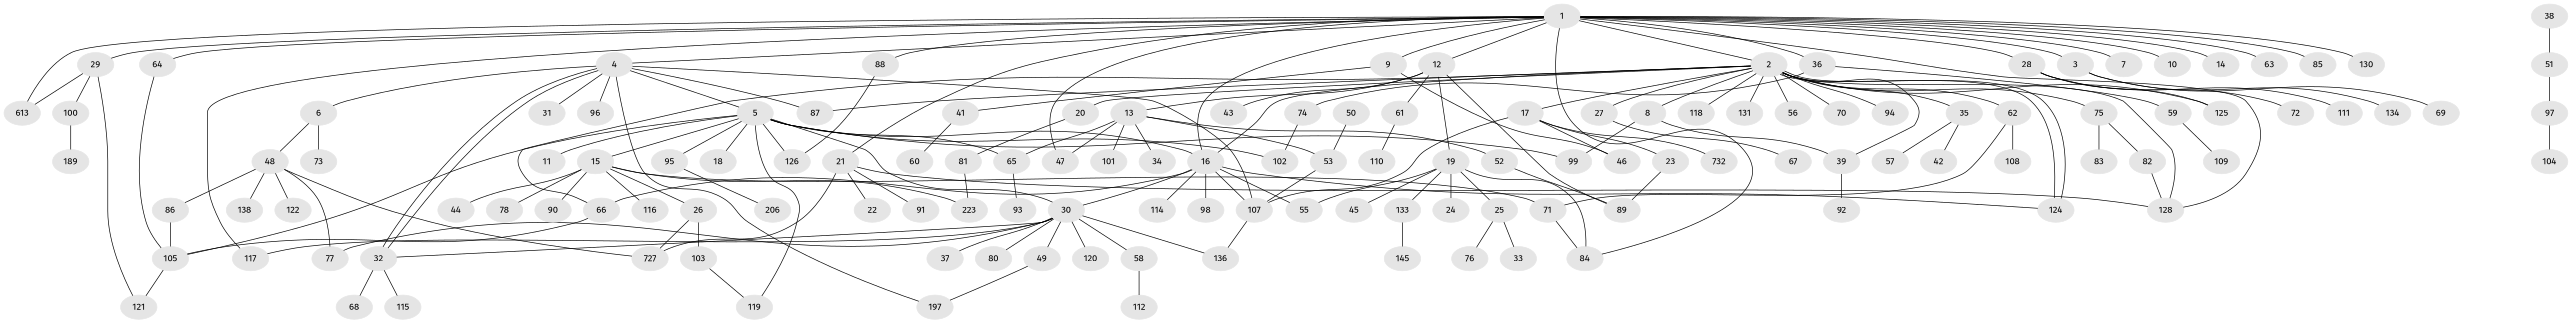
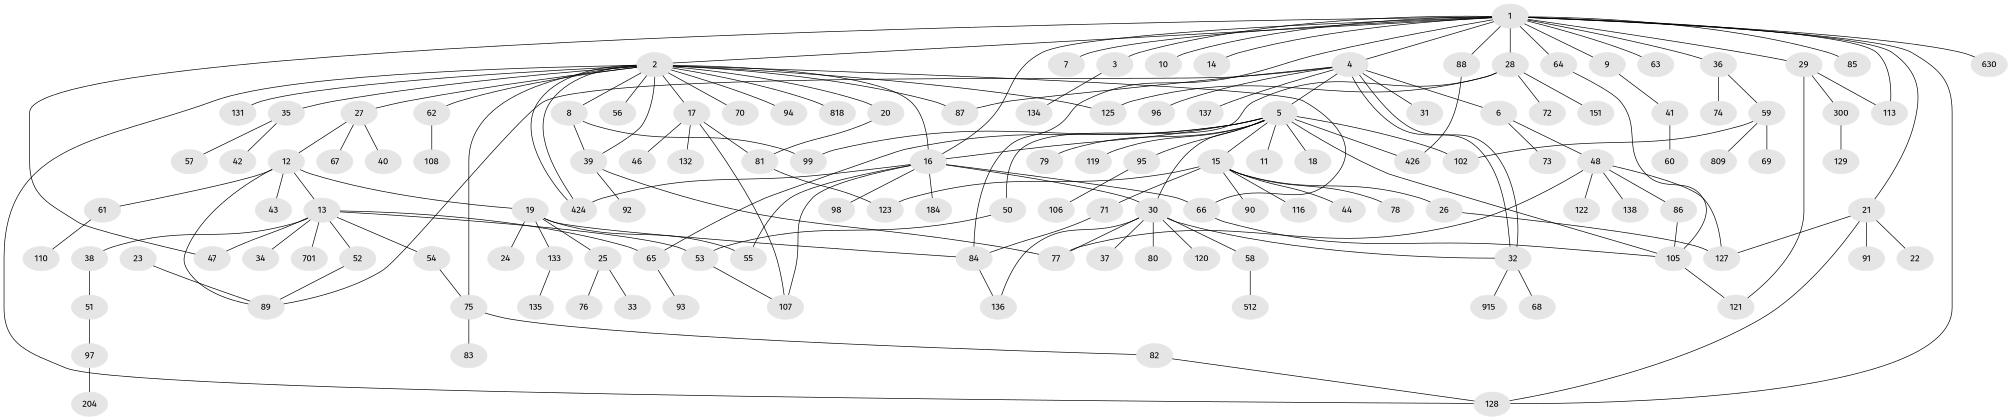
edge "1" -- "12": now "27" -- "12"
node "130": label "130" -> "630"
edge "4" -- "107": now "4" -- "89"
edge "3" -- "69": now "59" -- "69"
edge "28" -- "50": added
node "613": label "613" -> "113"
node "100": label "100" -> "300"
node "118": label "118" -> "818"
node "111": label "111" -> "151"
edge "9" -- "46": removed
edge "17" -- "23": now "17" -- "81"
edge "74" -- "102": now "59" -- "102"
node "189": label "189" -> "129"
node "40": added
node "126": label "126" -> "426"
node "79": added
node "101": label "101" -> "701"
node "732": label "732" -> "132"
node "109": label "109" -> "809"
node "104": label "104" -> "204"
edge "62" -- "71": removed
node "206": label "206" -> "106"
node "223": label "223" -> "123"
node "114": label "114" -> "184"
node "45": removed
node "124": label "124" -> "424"
edge "39" -- "77": added
edge "13" -- "38": added
edge "107" -- "136": now "84" -- "136"
node "117": removed
node "54": added
node "727": label "727" -> "127"
node "103": removed
node "49": removed
node "145": label "145" -> "135"
node "115": label "115" -> "915"
node "197": label "197" -> "137"
node "112": label "112" -> "512"
